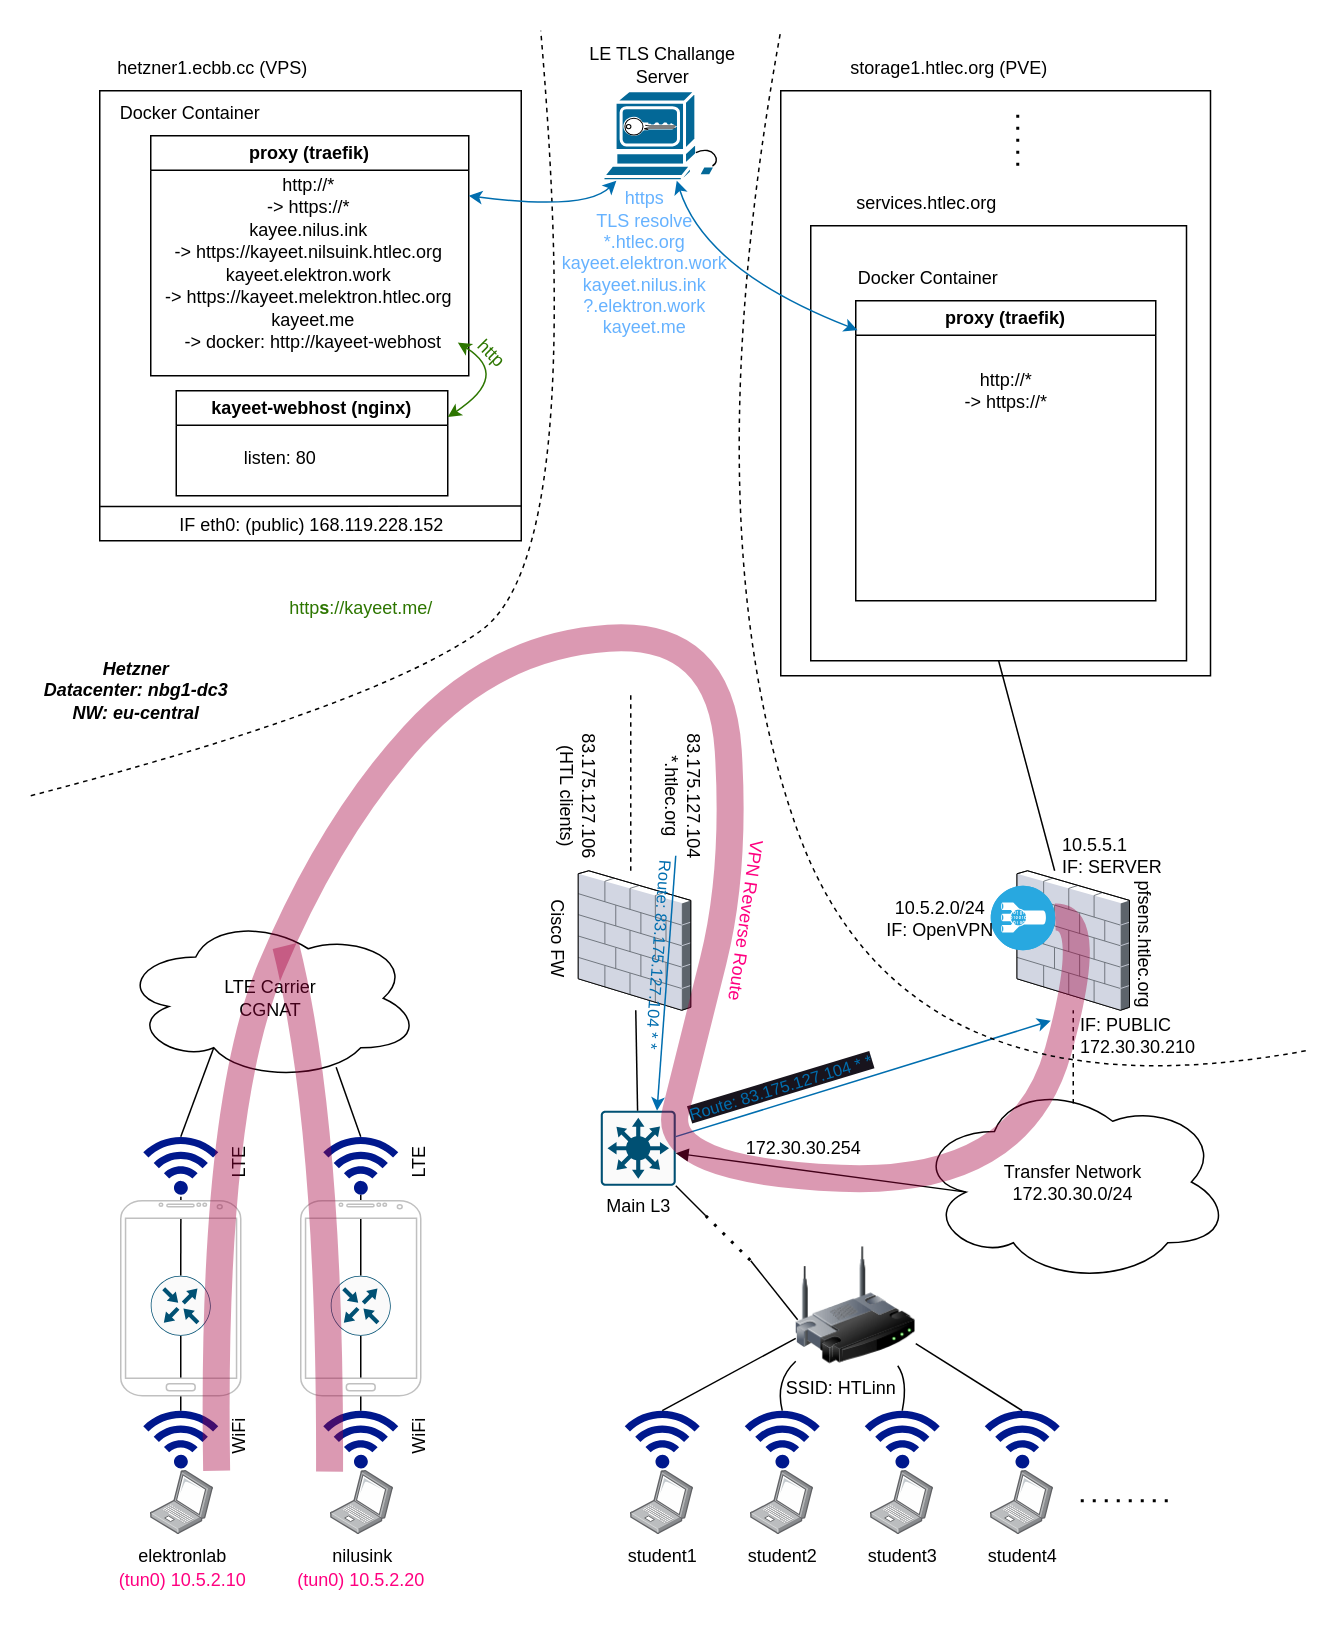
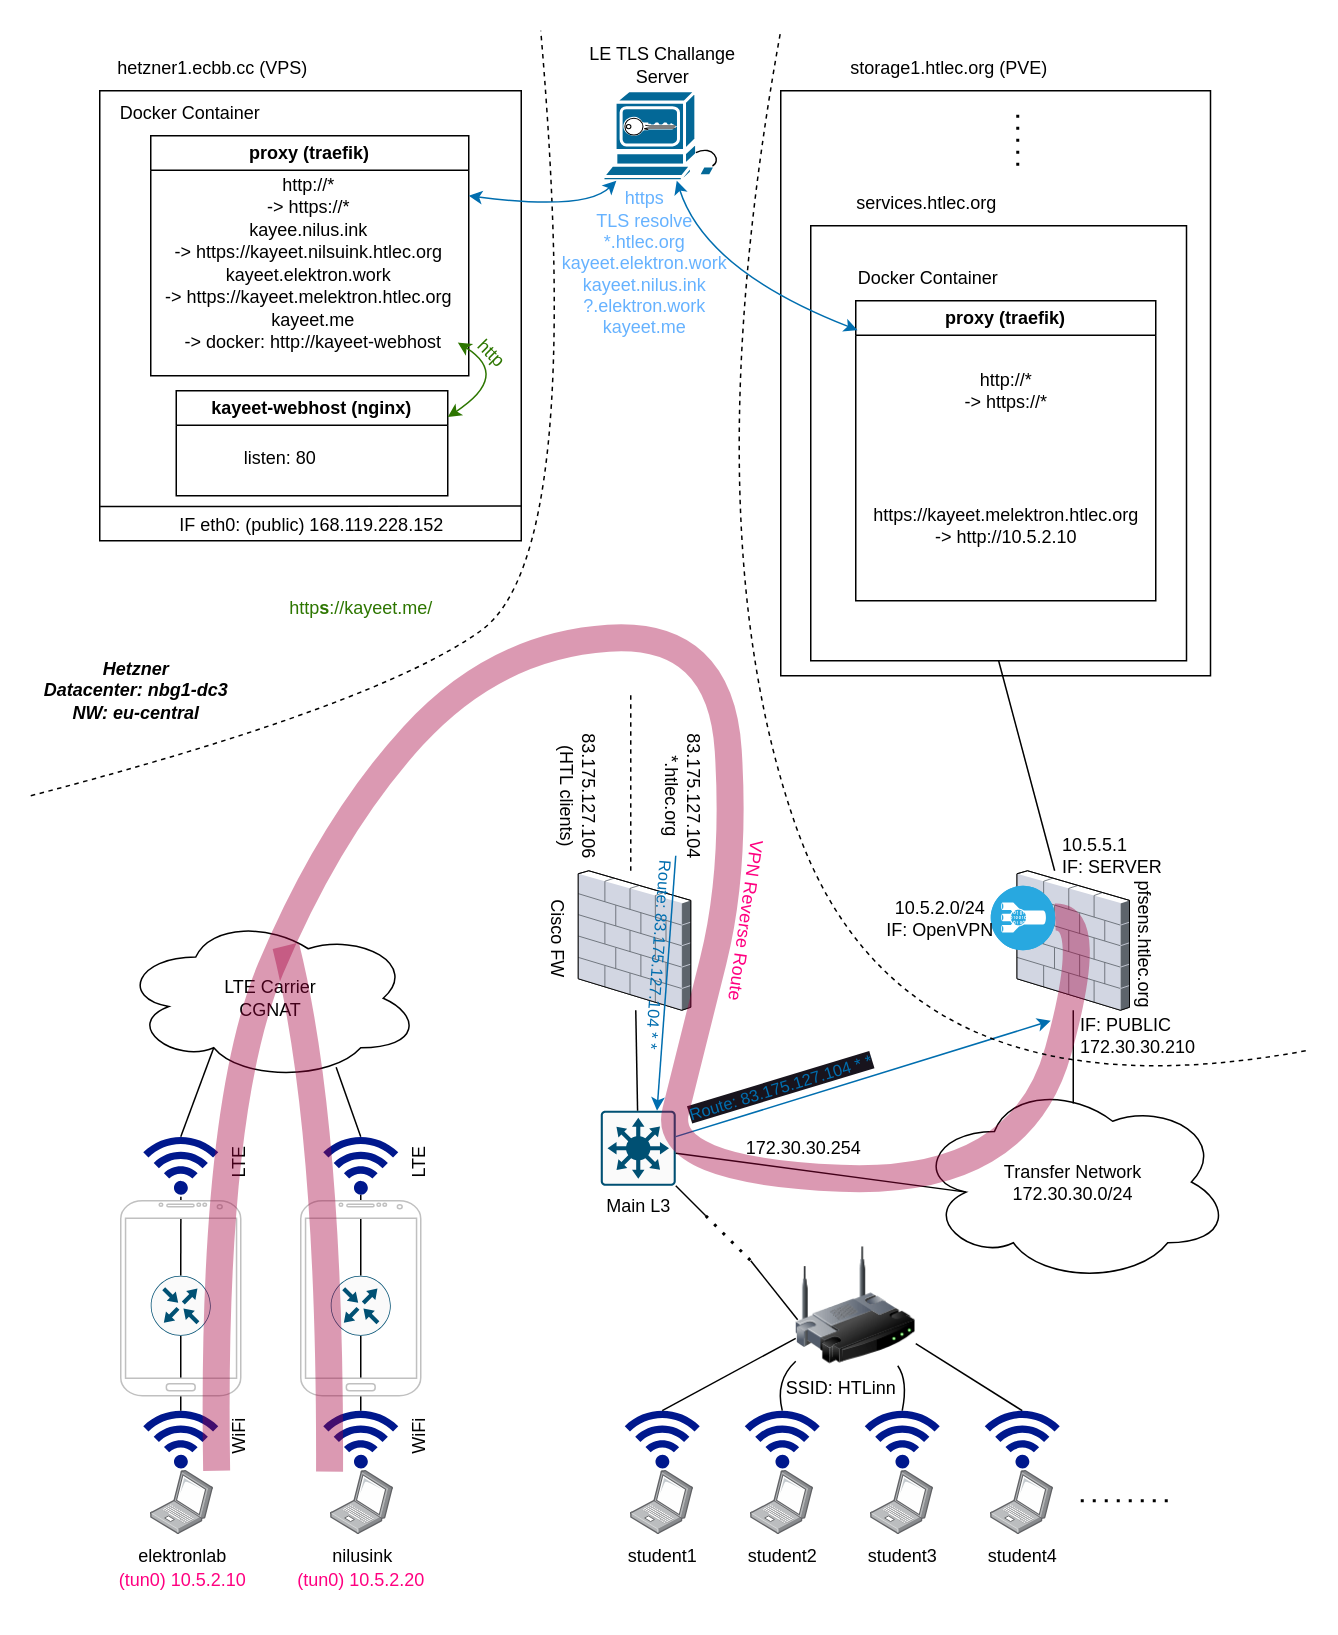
node "https://kayeet.melektron.htlec.org -> http://10.5.2.10": added
edge "pfsens.htlec.org" -- "Transfer Network 172.30.30.0/24": style dashed -> solid
edge "Transfer Network 172.30.30.0/24" -> "Main L3": arrowhead block -> none
